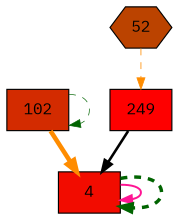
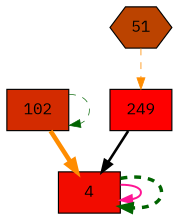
node "52": label "52" -> "51"
